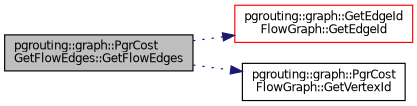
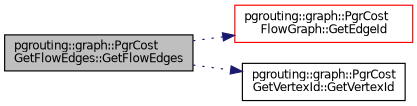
node "pgrouting::graph::GetEdgeId FlowGraph::GetEdgeId": label "pgrouting::graph::GetEdgeId FlowGraph::GetEdgeId" -> "pgrouting::graph::PgrCost FlowGraph::GetEdgeId"
node "pgrouting::graph::PgrCost FlowGraph::GetVertexId": label "pgrouting::graph::PgrCost FlowGraph::GetVertexId" -> "pgrouting::graph::PgrCost GetVertexId::GetVertexId"
